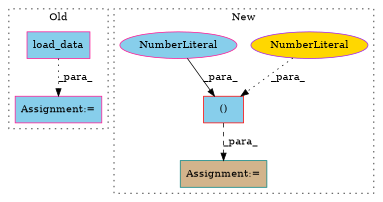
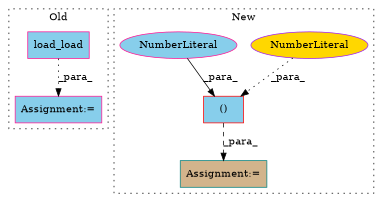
node "load_data": label "load_data" -> "load_load"
